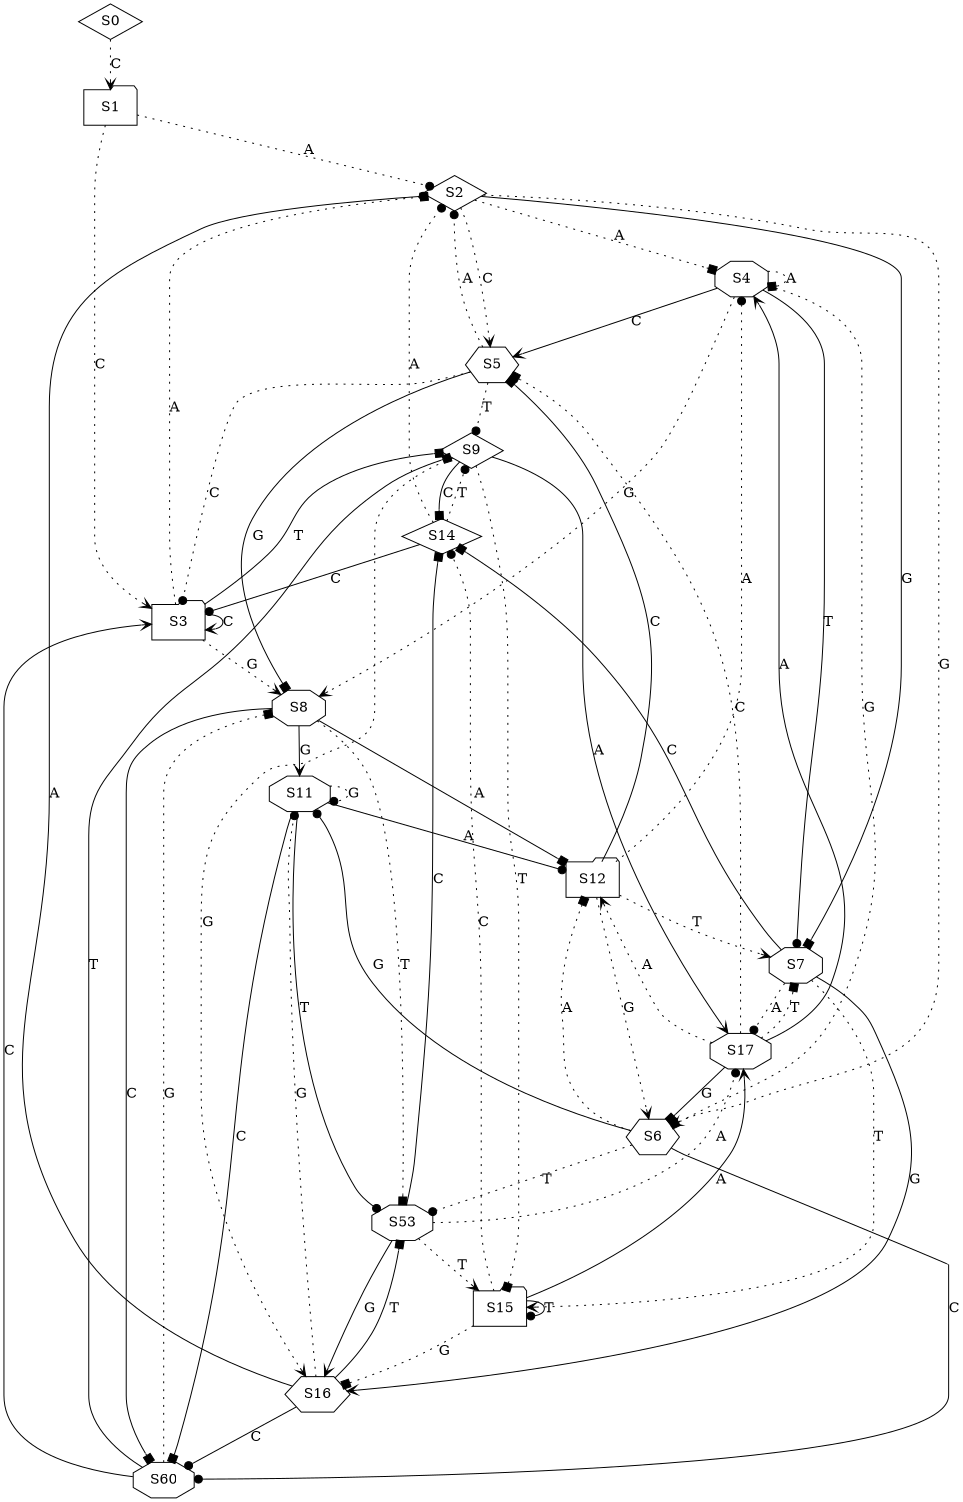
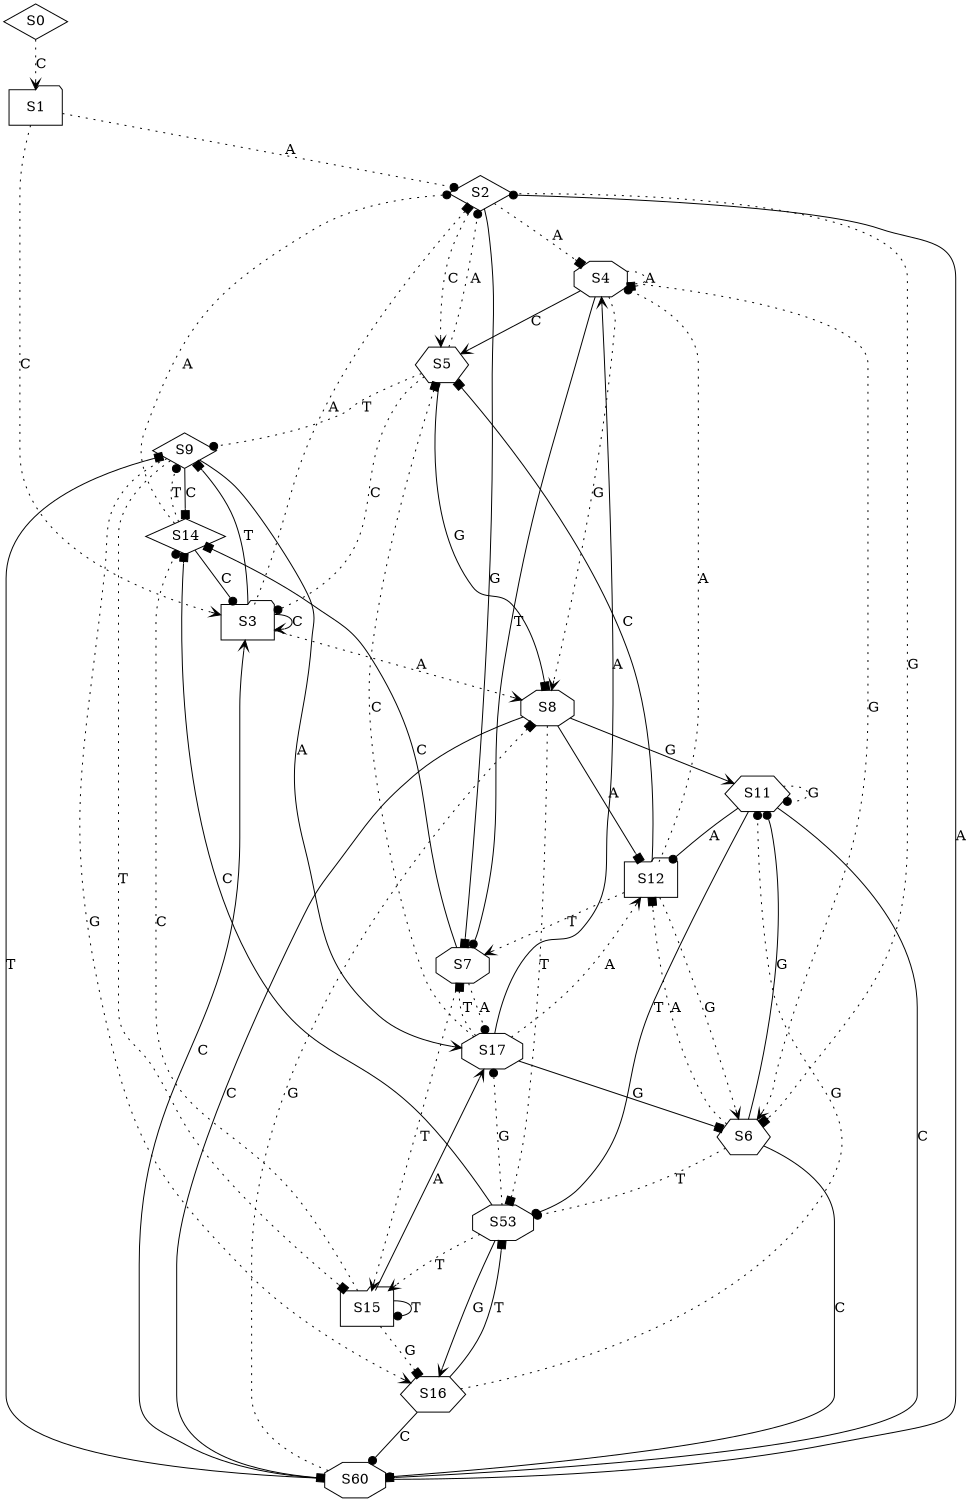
edge "S3" -> "S8": label "G" -> "A"
edge "S16" -> "S2": now "S60" -> "S2"
node "S11": shape octagon -> hexagon
edge "S53" -> "S17": label "A" -> "G"
edge "S7" -> "S16": removed, label "G"
